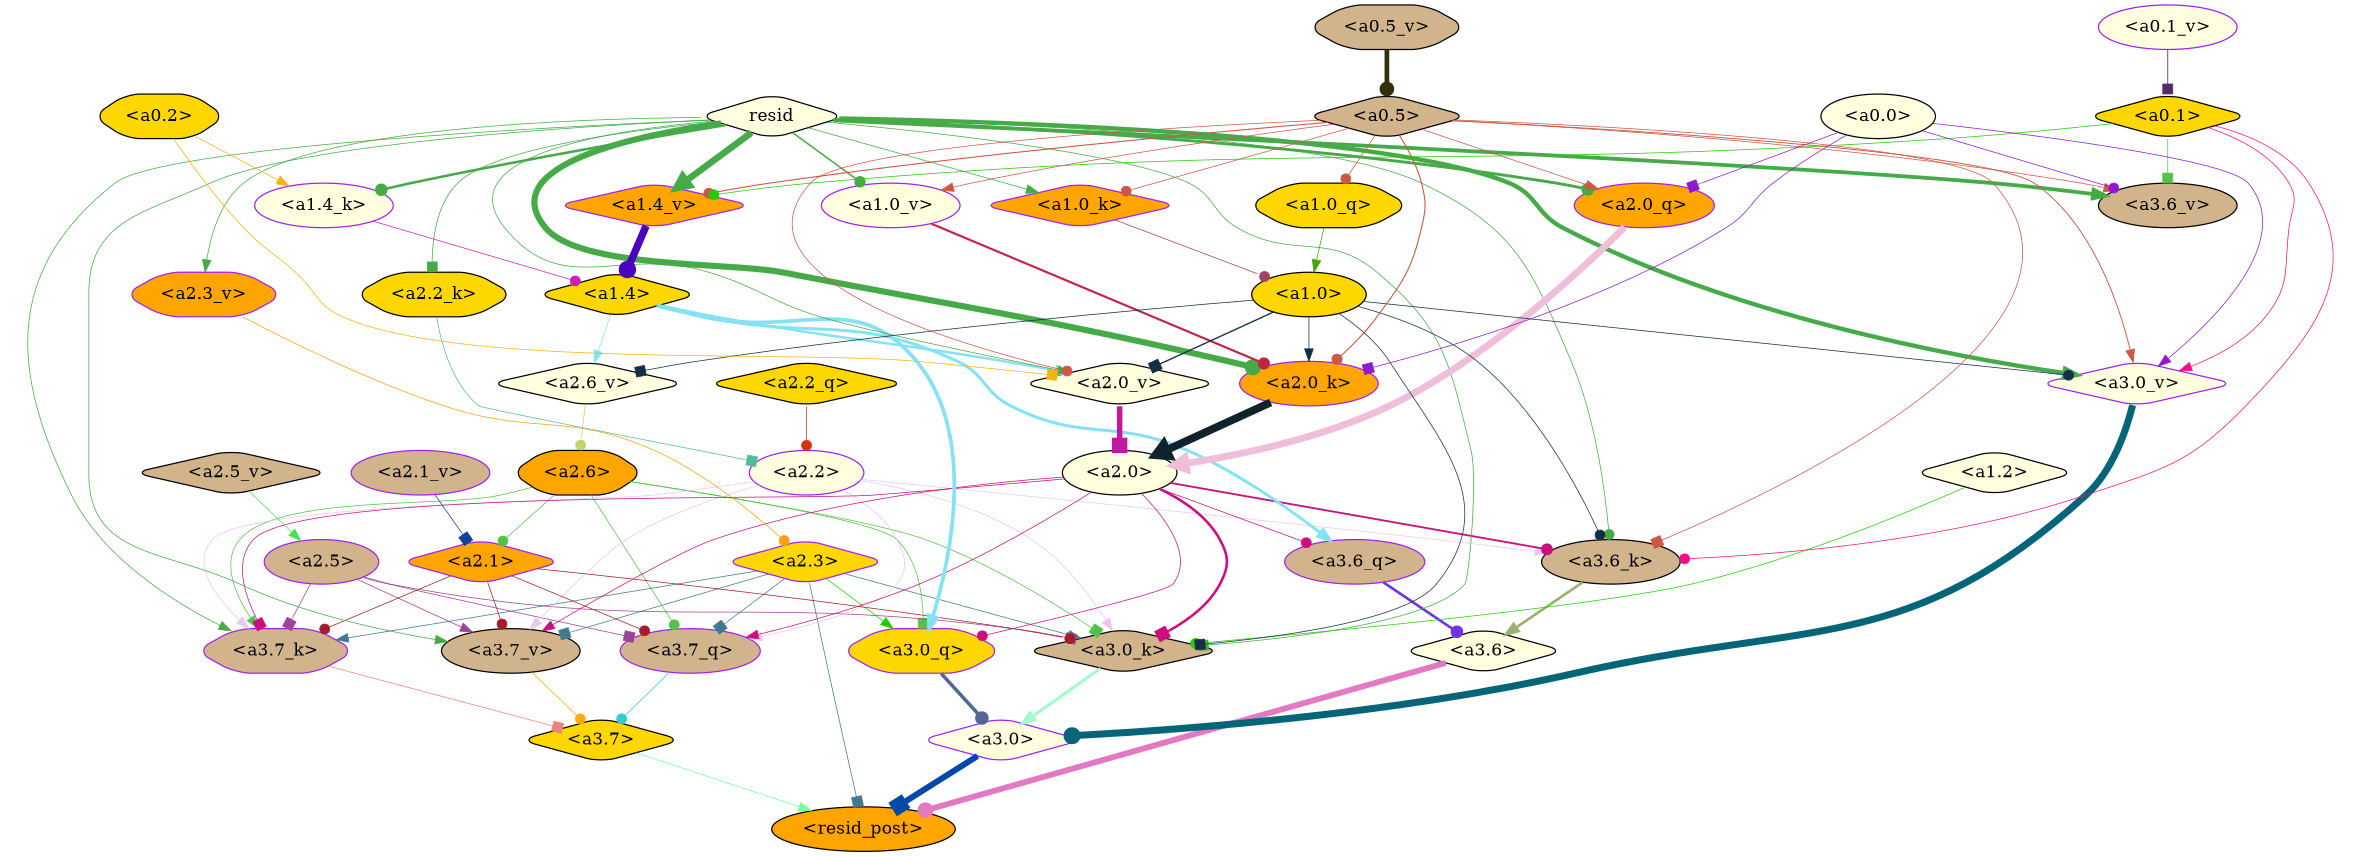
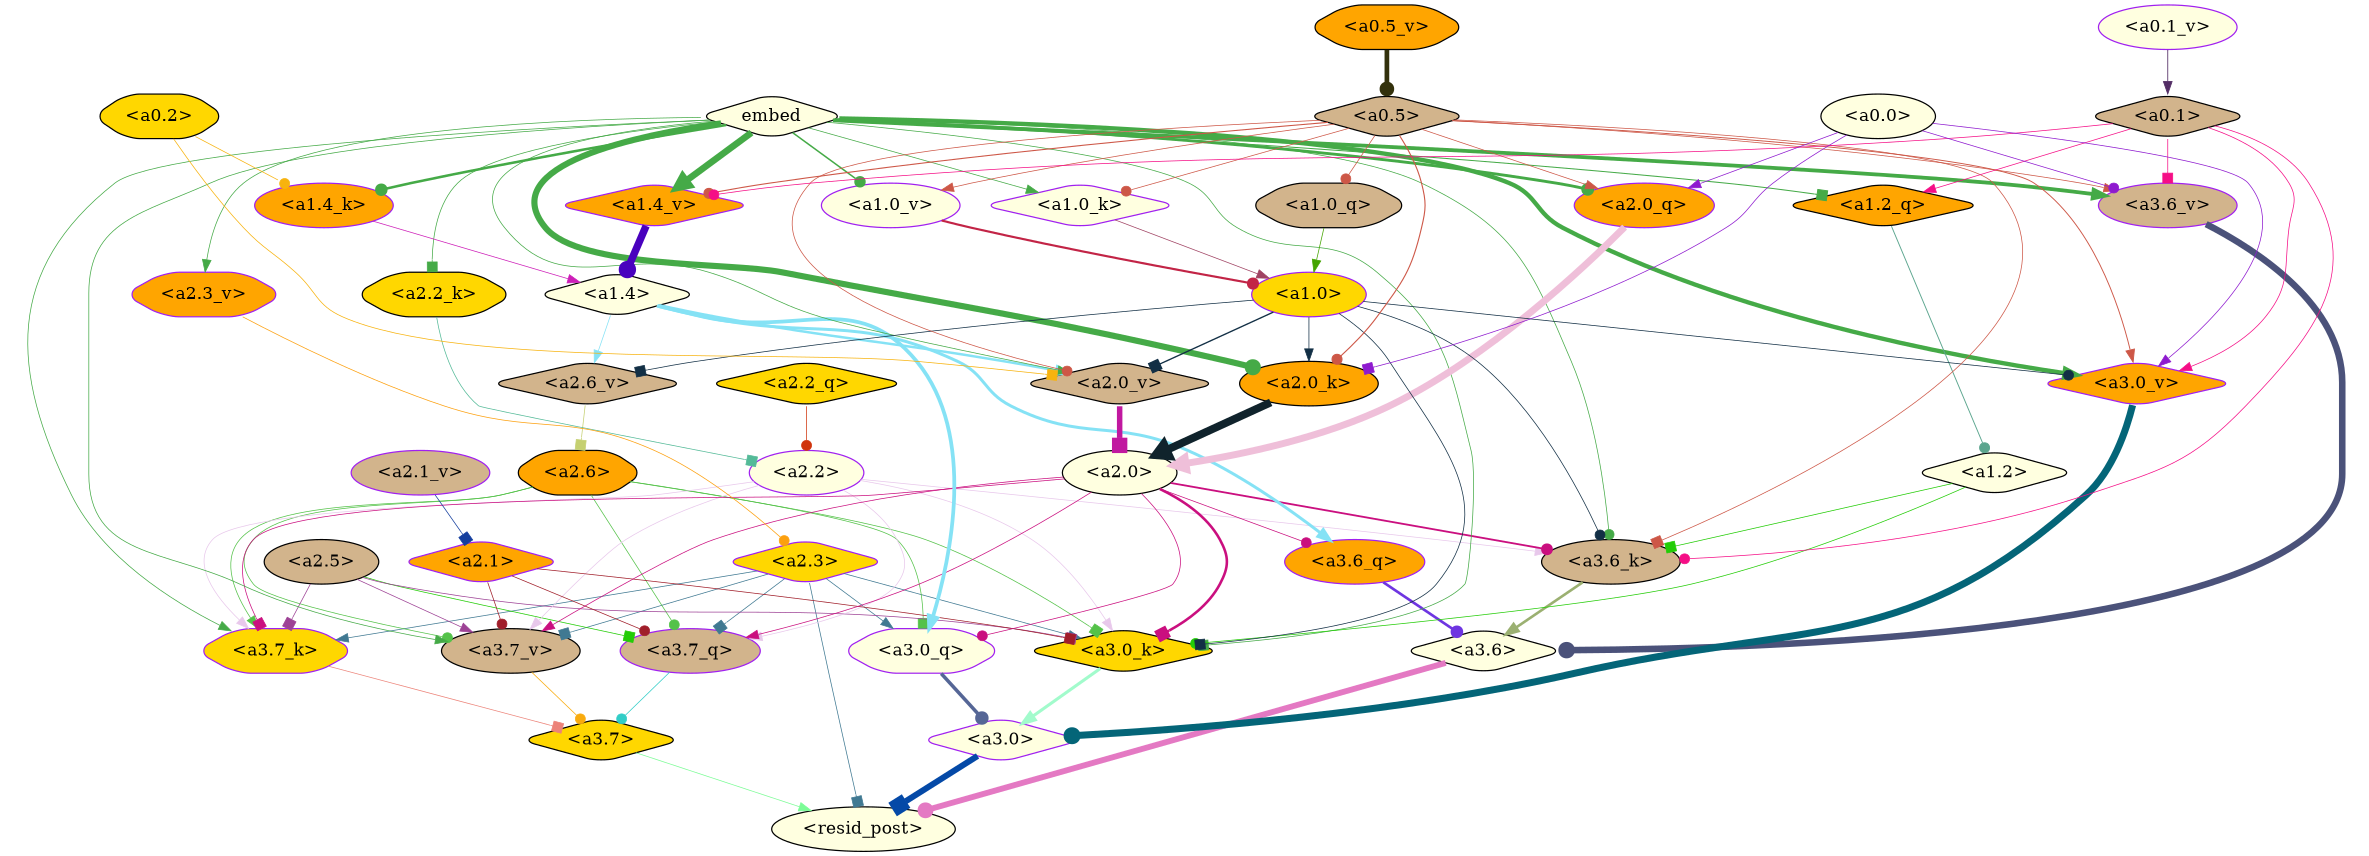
node "<a0.5_v>": fillcolor tan -> orange
edge "<a0.1_v>" -> "<a0.1>": arrowhead box -> normal
node "resid": label "resid" -> "embed"
node "<a0.1>": fillcolor gold -> tan
edge "<a0.1>" -> "<a3.6_v>": color #54c249 -> #f50e86
edge "<a0.0>" -> "<a2.0_q>": arrowhead box -> normal
edge "<a0.1>" -> "<a1.4_v>": color #23cc06 -> #f50e86
edge "<a0.2>" -> "<a1.4_k>": arrowhead normal -> dot
node "<a1.4_k>": fillcolor lightyellow -> orange
node "<a1.0_k>": fillcolor orange -> lightyellow
node "<a1.0_q>": fillcolor gold -> tan
node "<a1.2_q>": added
node "<a3.6_v>": color black -> purple
edge "<a1.0_k>" -> "<a1.0>": arrowhead dot -> normal
edge "<a1.4_k>" -> "<a1.4>": arrowhead dot -> normal
edge "<a1.0_v>" -> "<a2.0_k>": now "<a1.0_v>" -> "<a1.0>"
node "<a1.4>": fillcolor gold -> lightyellow
node "<a1.0>": color black -> purple
node "<a2.6_v>": fillcolor lightyellow -> tan
node "<a2.0_v>": fillcolor lightyellow -> tan
node "<a2.0_k>": color purple -> black
node "<a3.0_v>": fillcolor lightyellow -> orange
edge "<a2.6_v>" -> "<a2.6>": arrowhead dot -> box
node "<a2.5_v>": removed
edge "<a1.2>" -> "<a3.6_k>": added
edge "<a2.6>" -> "<a2.1>": now "<a2.6>" -> "<a3.7_v>"
node "<a2.5>": color purple -> black
node "<a3.6_q>": fillcolor tan -> orange
edge "<a2.3>" -> "<a3.0_q>": color #23cc06 -> #407992
edge "<a2.1>" -> "<a3.0_k>": arrowhead dot -> box
edge "<a3.6_v>" -> "<a3.6>": added
edge "<a2.1>" -> "<a3.7_k>": removed
edge "<a2.5>" -> "<a3.7_q>": color #9d4295 -> #23cc06
node "<a3.7_k>": fillcolor tan -> gold
node "<a3.0_q>": fillcolor gold -> lightyellow
node "<a3.0_k>": fillcolor tan -> gold
node "<resid_post>": fillcolor orange -> lightyellow
